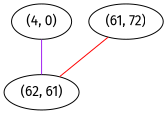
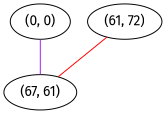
node "(4, 0)": label "(4, 0)" -> "(0, 0)"
node "(62, 61)": label "(62, 61)" -> "(67, 61)"
